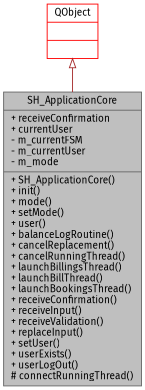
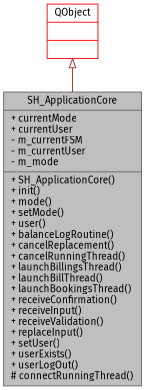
node "SH_ApplicationCore": text "+ receiveConfirmation" -> "+ currentMode"
